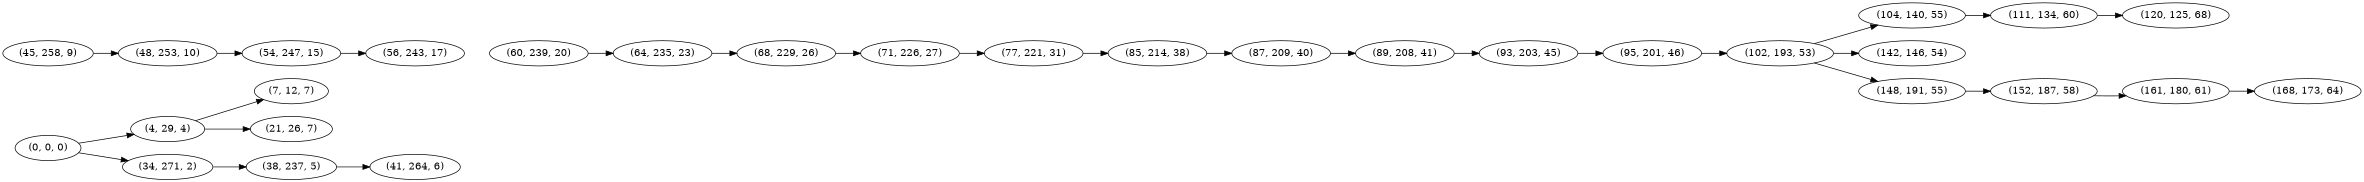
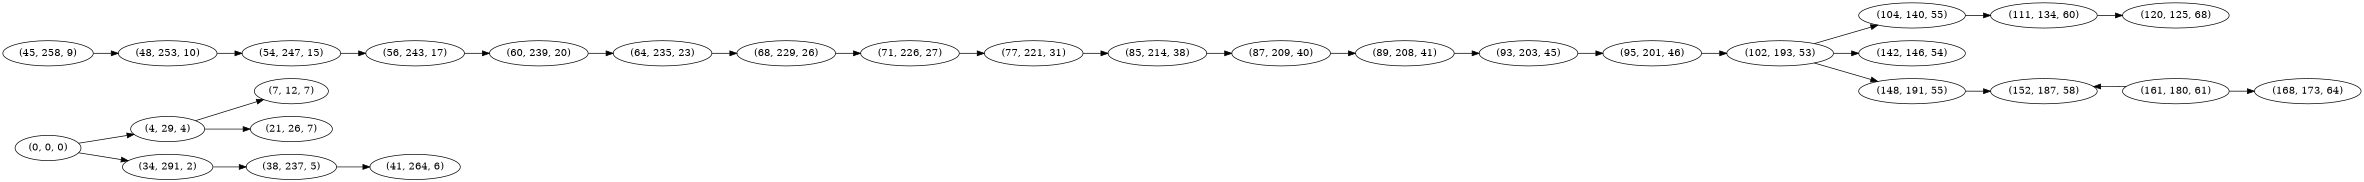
edge "(56, 243, 17)" -> "(60, 239, 20)": added
edge "(152, 187, 58)" -> "(161, 180, 61)": reversed
node "(34, 271, 2)": label "(34, 271, 2)" -> "(34, 291, 2)"
